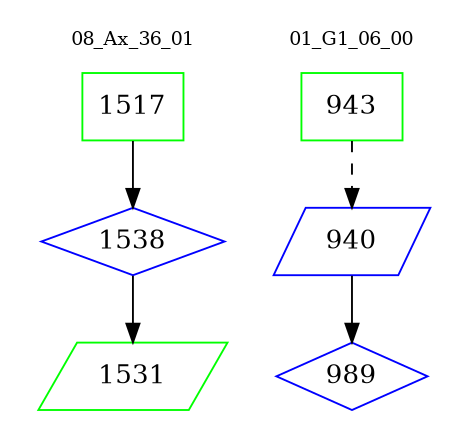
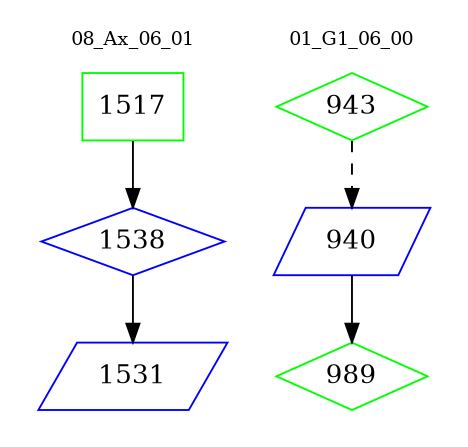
cluster "08_Ax_36_01": label "08_Ax_36_01" -> "08_Ax_06_01"
node "943": shape box -> diamond
node "1531": color green -> blue
node "989": color blue -> green
